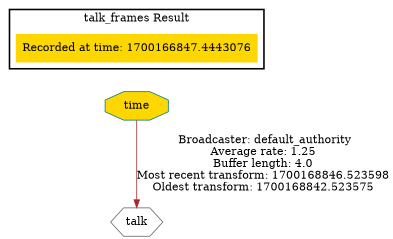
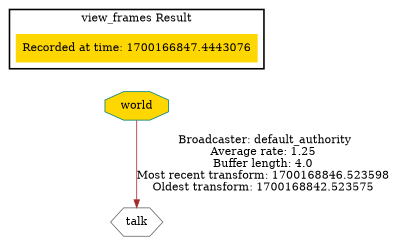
cluster "talk_frames Result": label "talk_frames Result" -> "view_frames Result"
node "time": label "time" -> "world"
